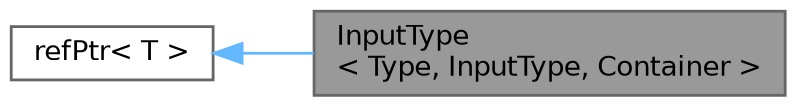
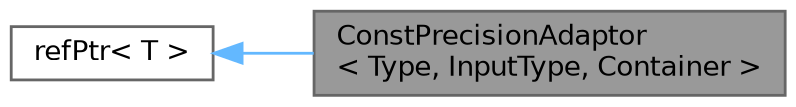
node "InputType < Type, InputType, Container >": label "InputType < Type, InputType, Container >" -> "ConstPrecisionAdaptor < Type, InputType, Container >"
